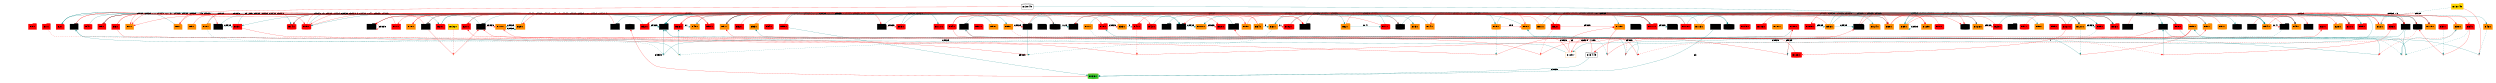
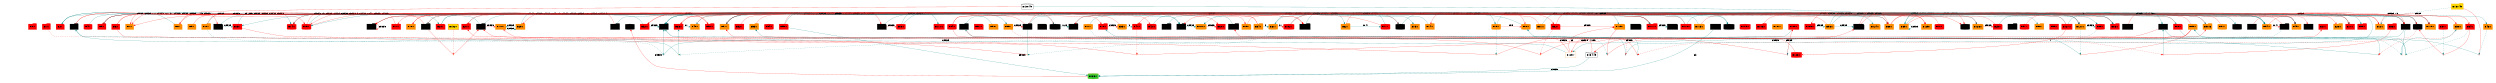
node "#90:1": label "#90:1" -> "#90:6"
